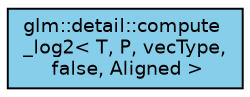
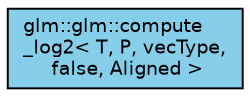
node "glm::detail::compute _log2< T, P, vecType, false, Aligned >": label "glm::detail::compute _log2< T, P, vecType, false, Aligned >" -> "glm::glm::compute _log2< T, P, vecType, false, Aligned >"
